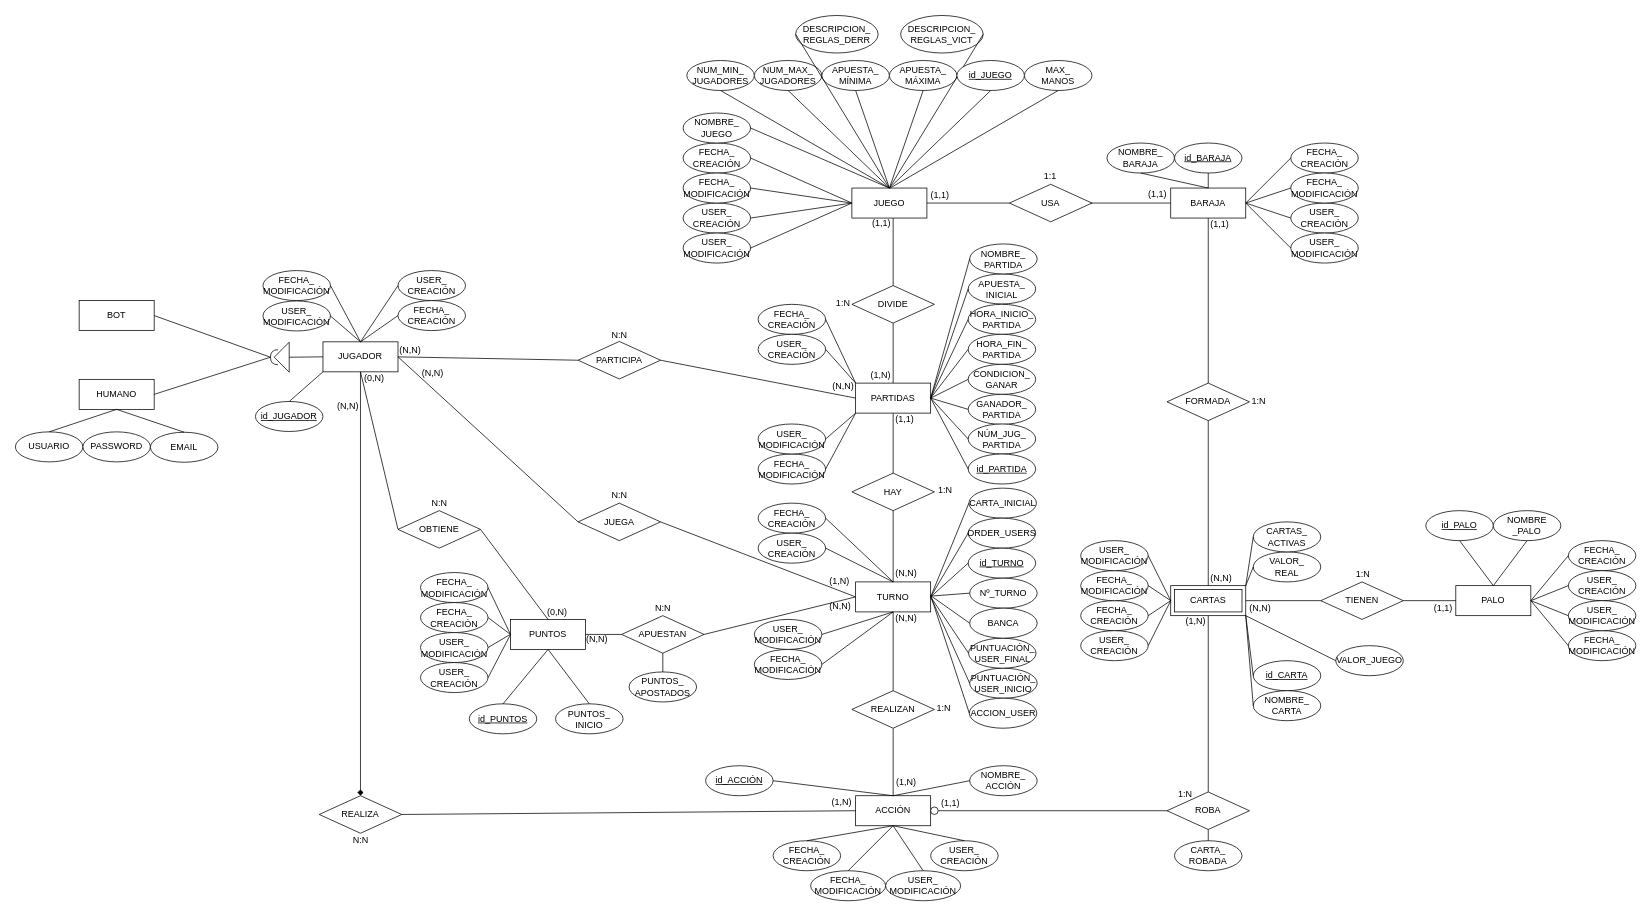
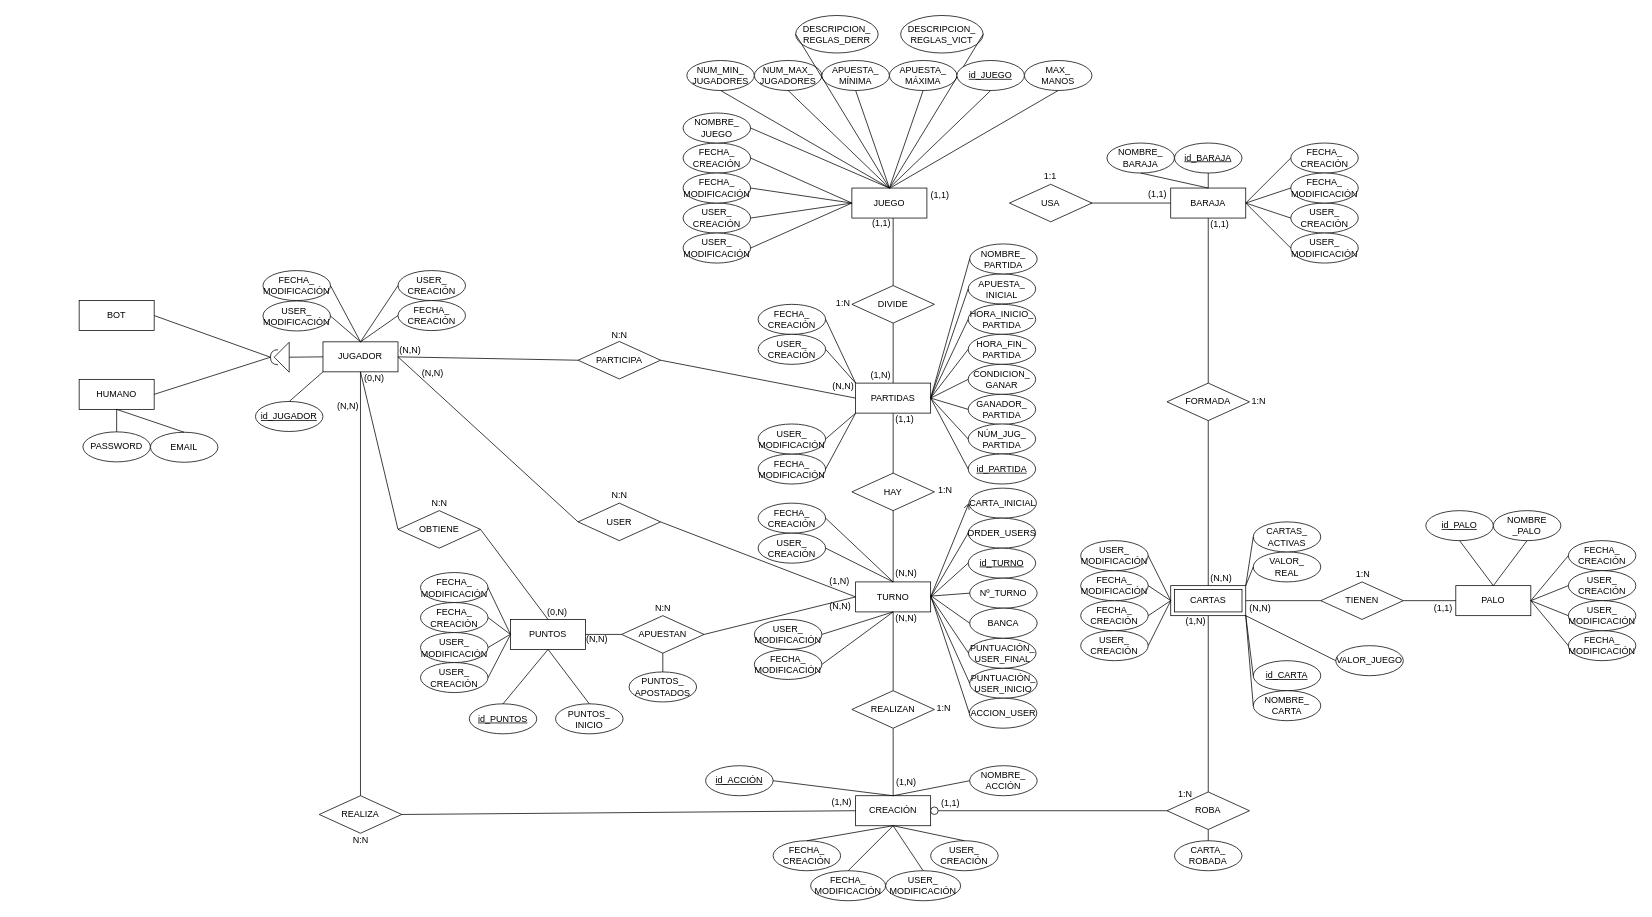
edge "JUEGO" -- "USA": removed
edge "HUMANO" -- "USUARIO": removed
edge "HUMANO" -- "PASSWORD": added
node "USUARIO": removed
edge "CARTA_INICIAL" -- "TURNO": arrowhead none -> open
node "JUEGA": label "JUEGA" -> "USER"
edge "JUGADOR" -> "REALIZA": arrowhead diamond -> none
node "ACCIÓN": label "ACCIÓN" -> "CREACIÓN"
